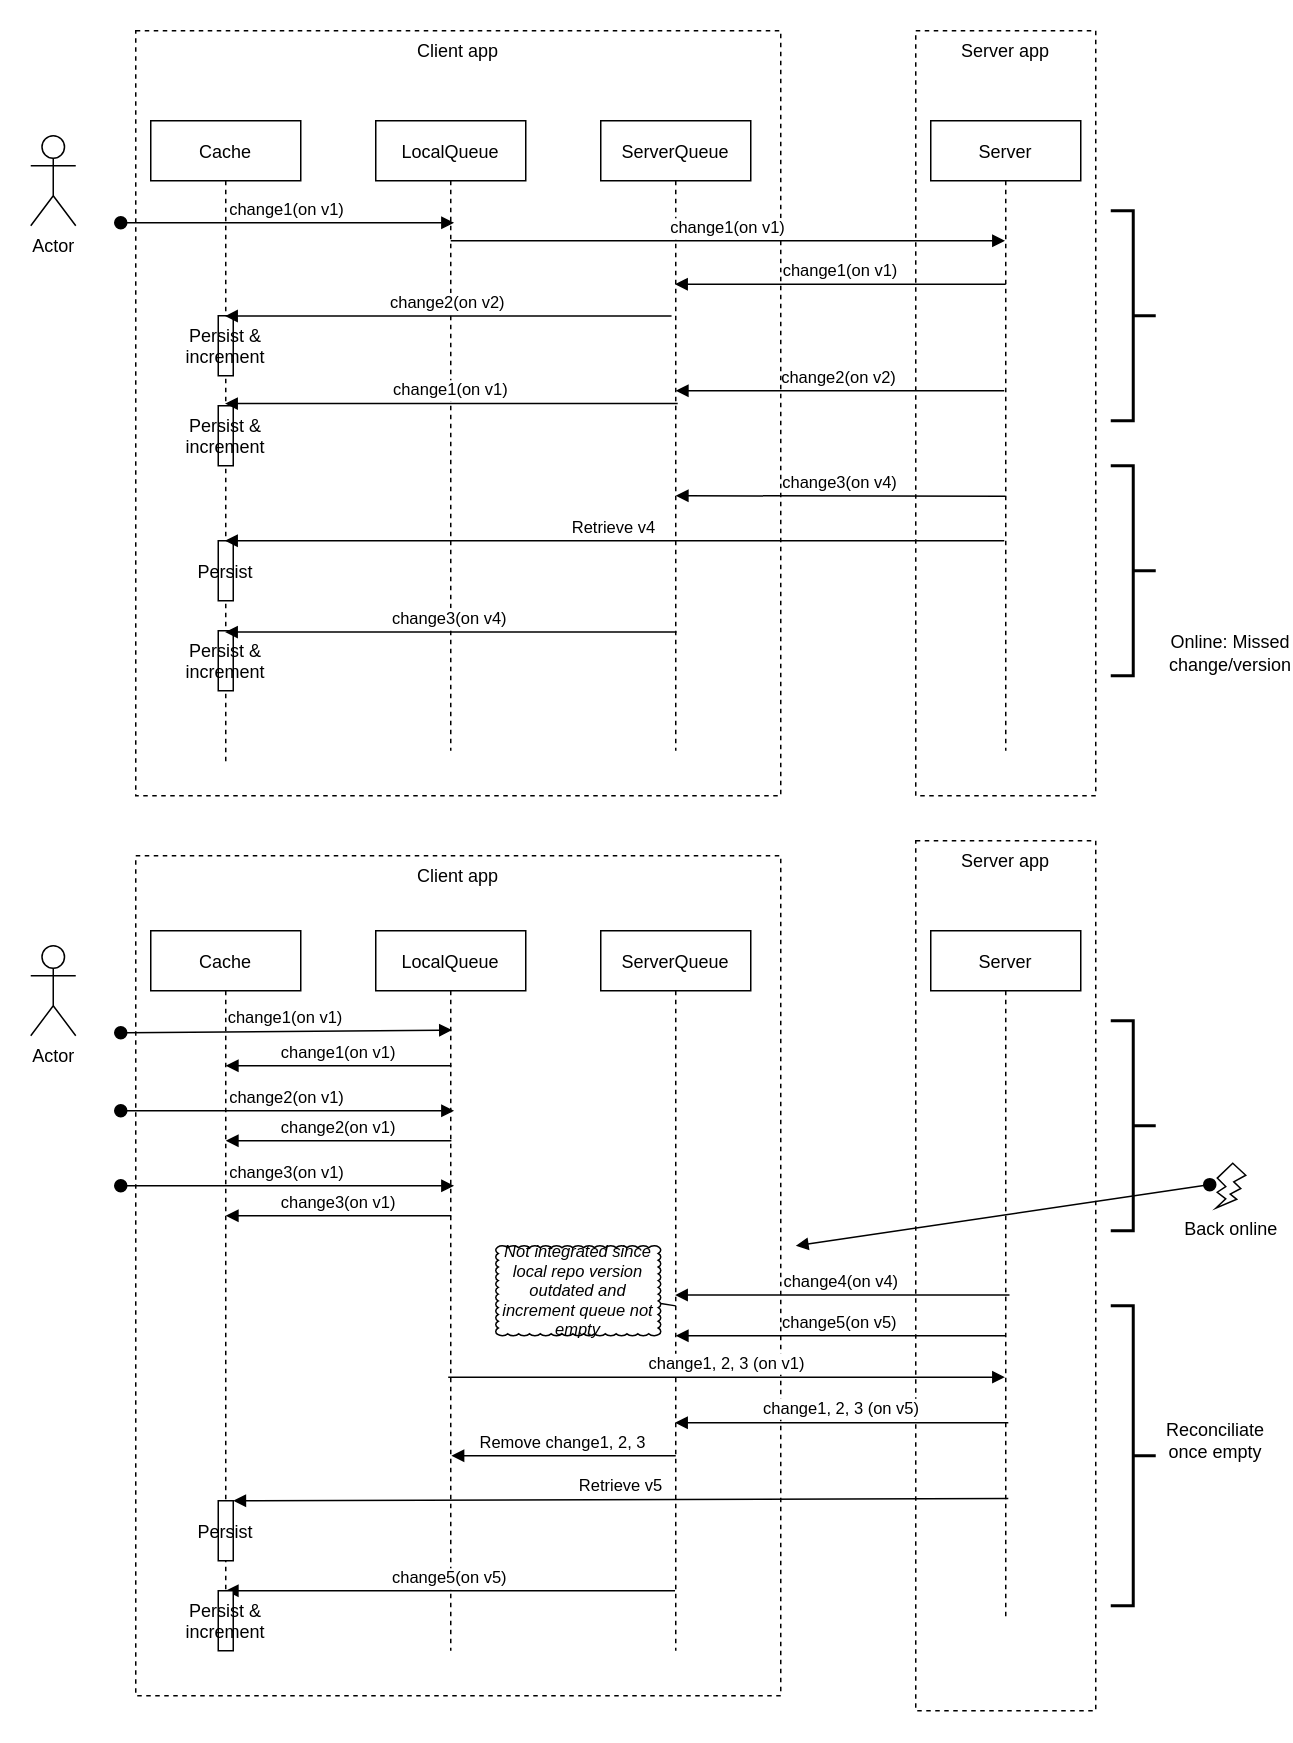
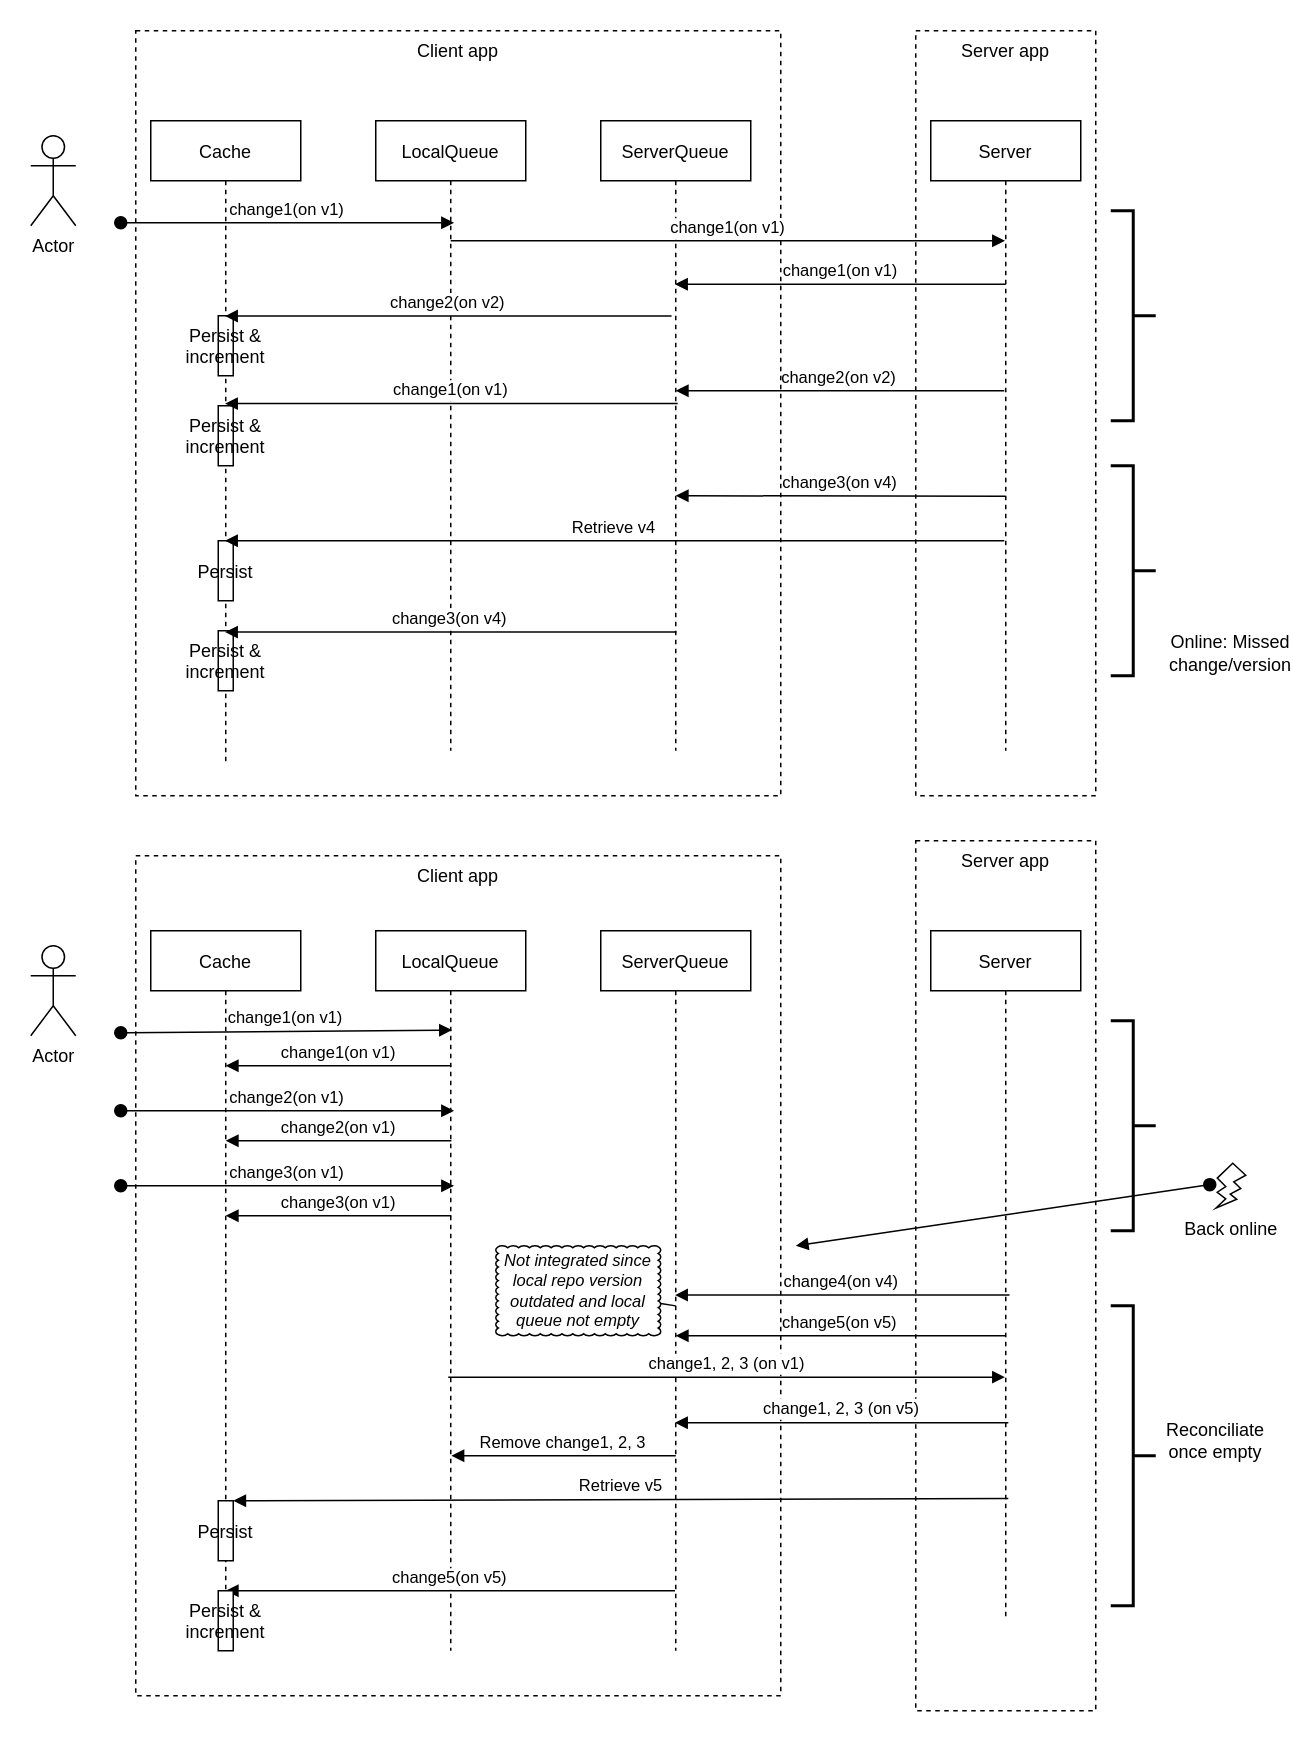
node "Not integrated since local repo version outdated and increment queue not empty": label "Not integrated since local repo version outdated and increment queue not empty" -> "Not integrated since local repo version outdated and local queue not empty"
